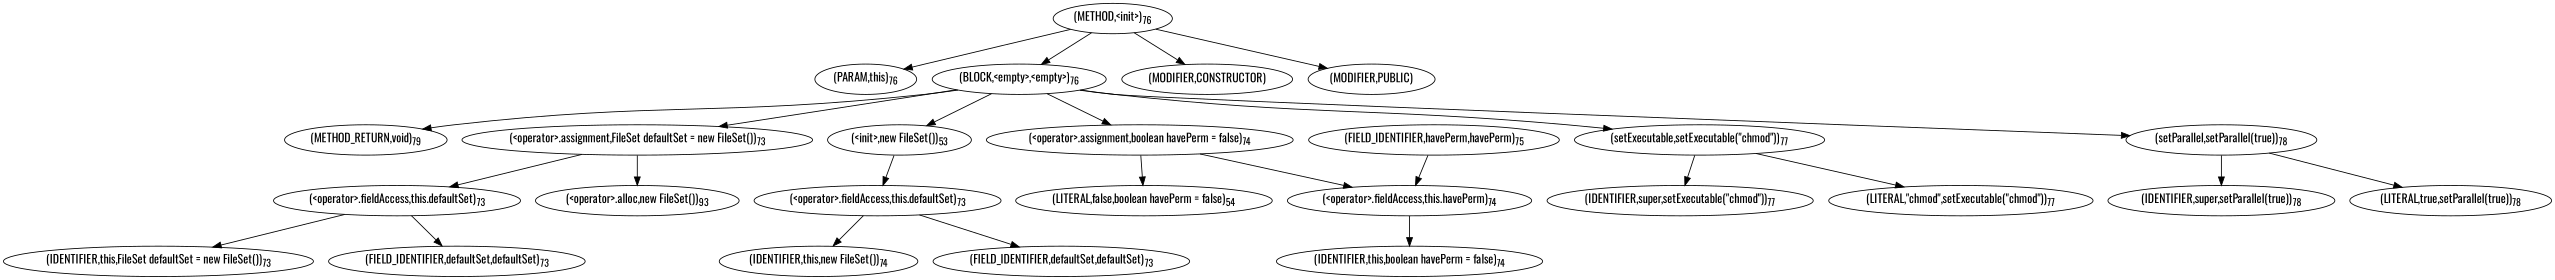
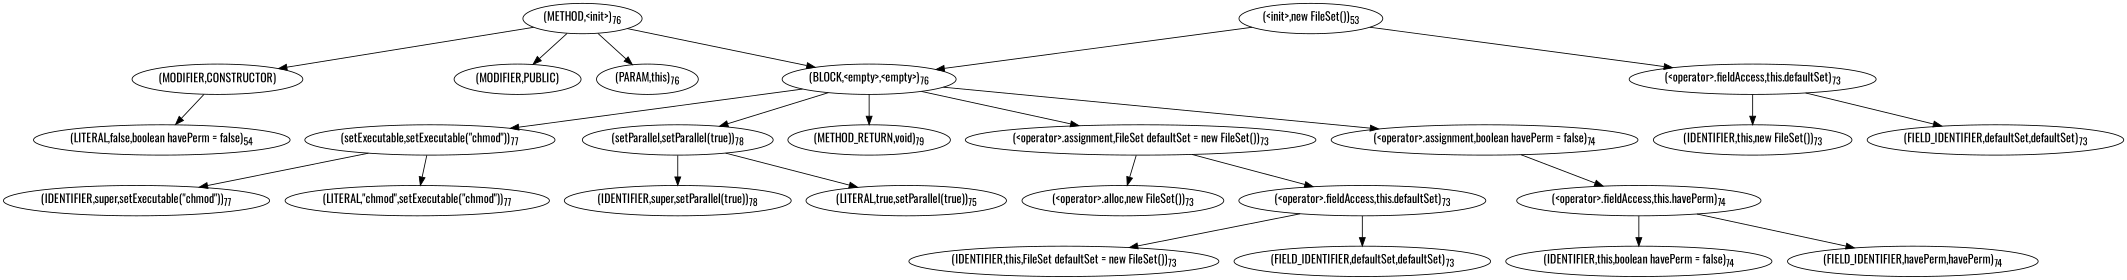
edge "(BLOCK,<empty>,<empty>)" -> "(<init>,new FileSet())": reversed
node "(FIELD_IDENTIFIER,havePerm,havePerm)": text "75" -> "74"
edge "(<operator>.assignment,boolean havePerm = false)" -> "(LITERAL,false,boolean havePerm = false)": now "(MODIFIER,CONSTRUCTOR)" -> "(LITERAL,false,boolean havePerm = false)"
edge "(FIELD_IDENTIFIER,havePerm,havePerm)" -> "(<operator>.fieldAccess,this.havePerm)": reversed
node "(<operator>.alloc,new FileSet())": text "93" -> "73"
node "(LITERAL,true,setParallel(true))": text "78" -> "75"
node "(IDENTIFIER,this,new FileSet())": text "74" -> "73"
